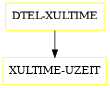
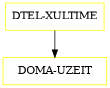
node "XULTIME-UZEIT": label "XULTIME-UZEIT" -> "DOMA-UZEIT"
